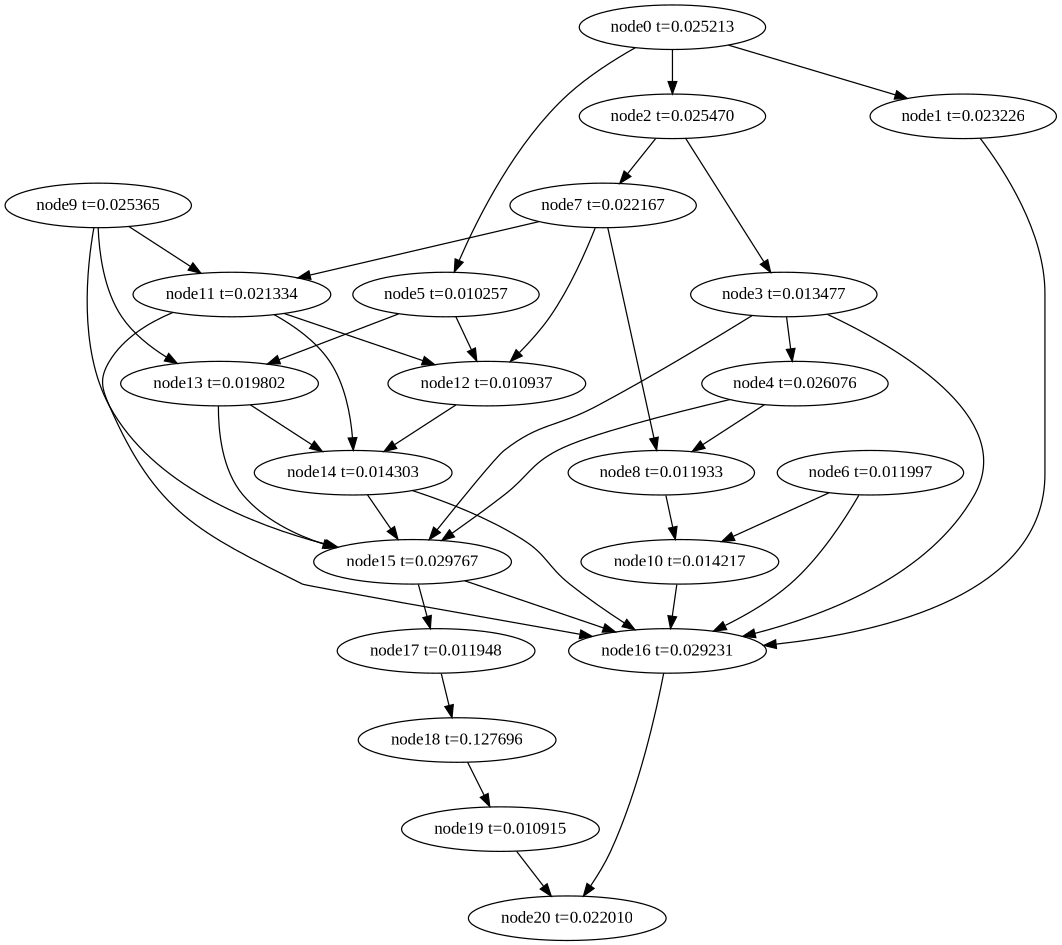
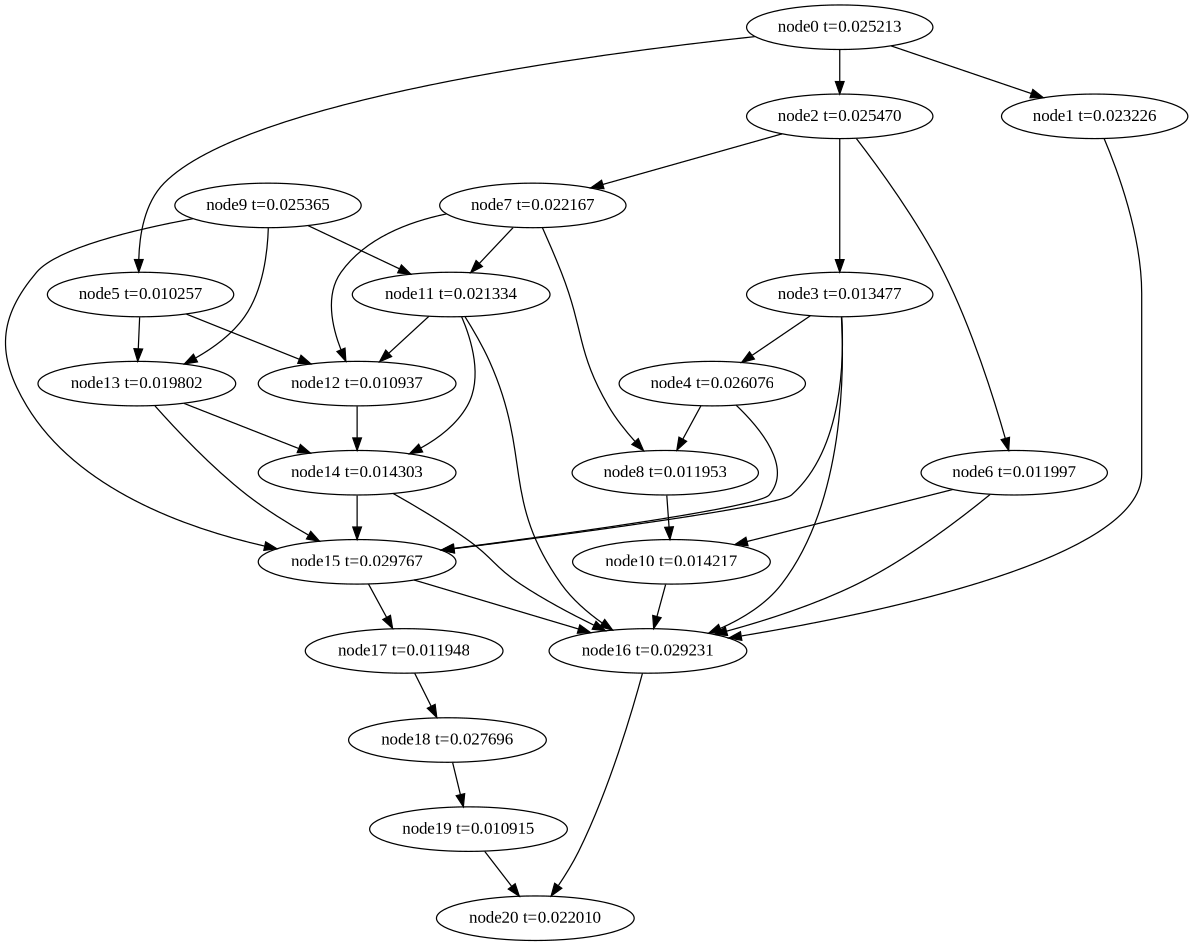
edge "node2 t=0.025470" -> "node6 t=0.011997": added
node "node8 t=0.011933": label "node8 t=0.011933" -> "node8 t=0.011953"
node "node18 t=0.127696": label "node18 t=0.127696" -> "node18 t=0.027696"
